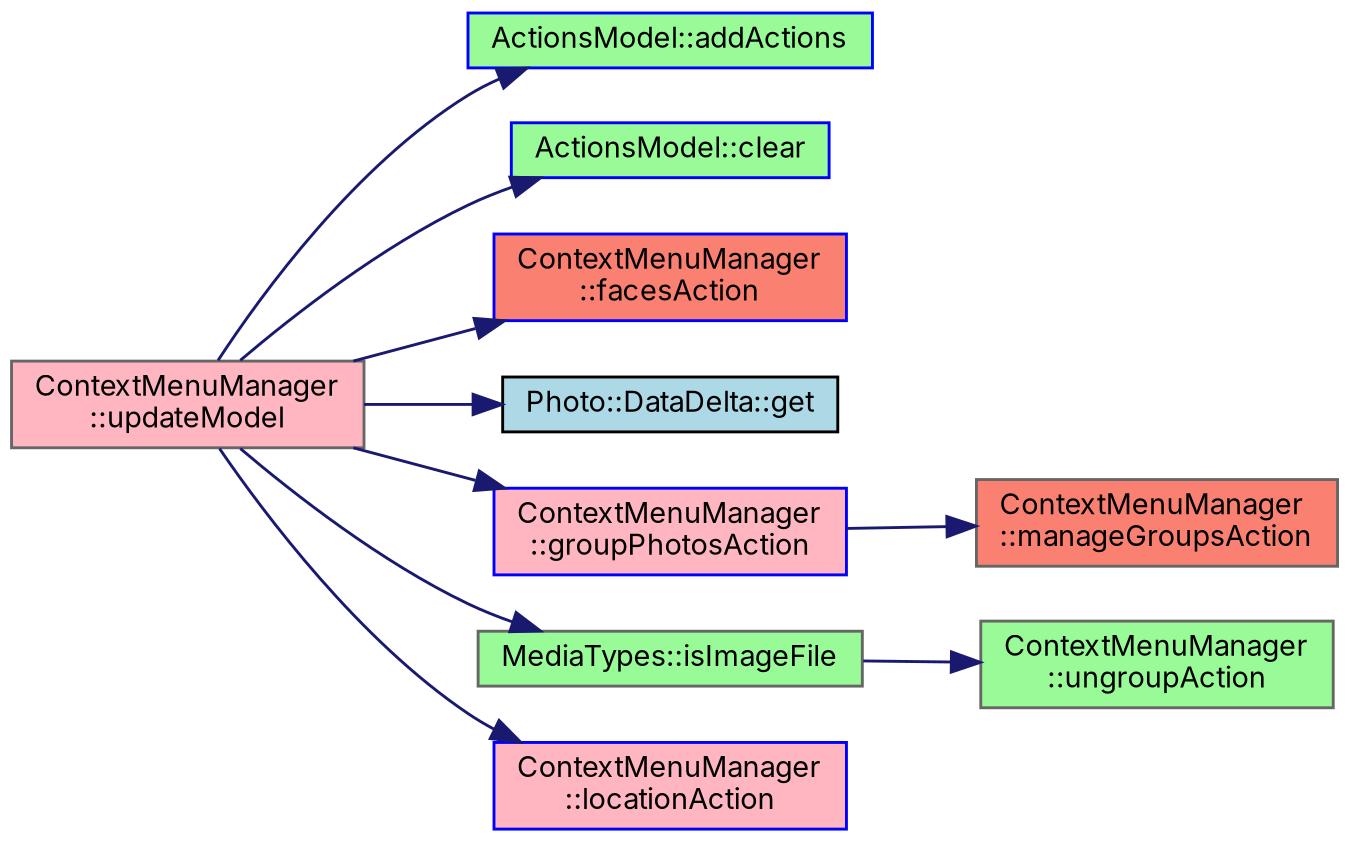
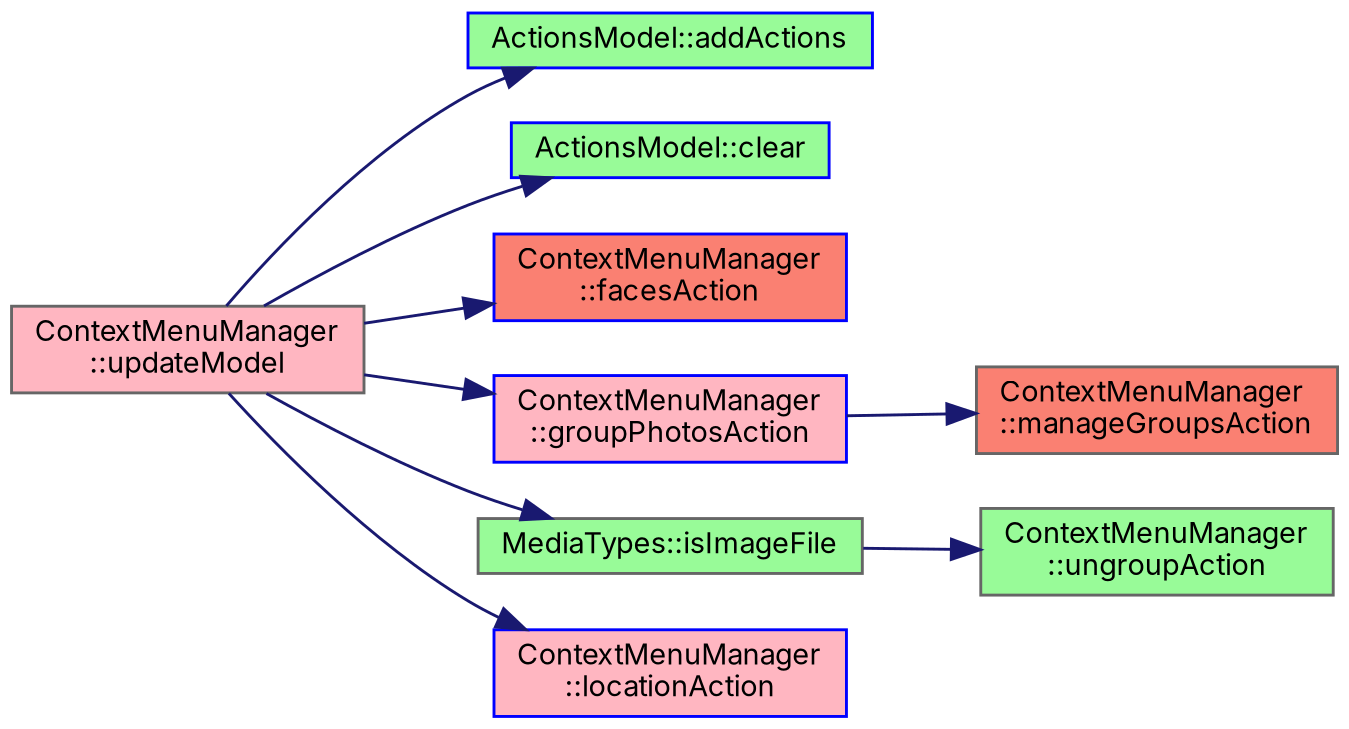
node "Photo::DataDelta::get": removed
